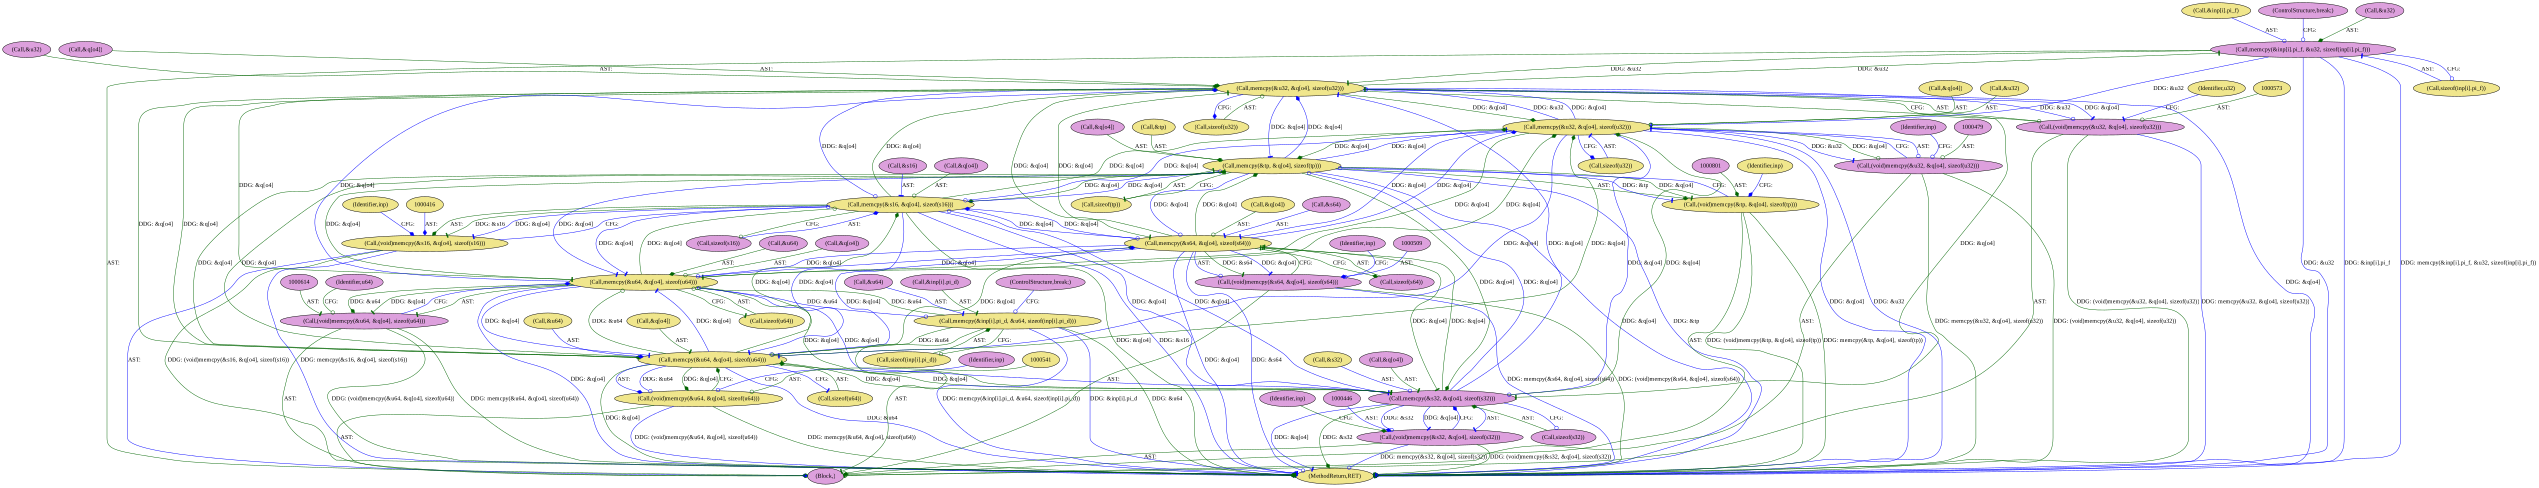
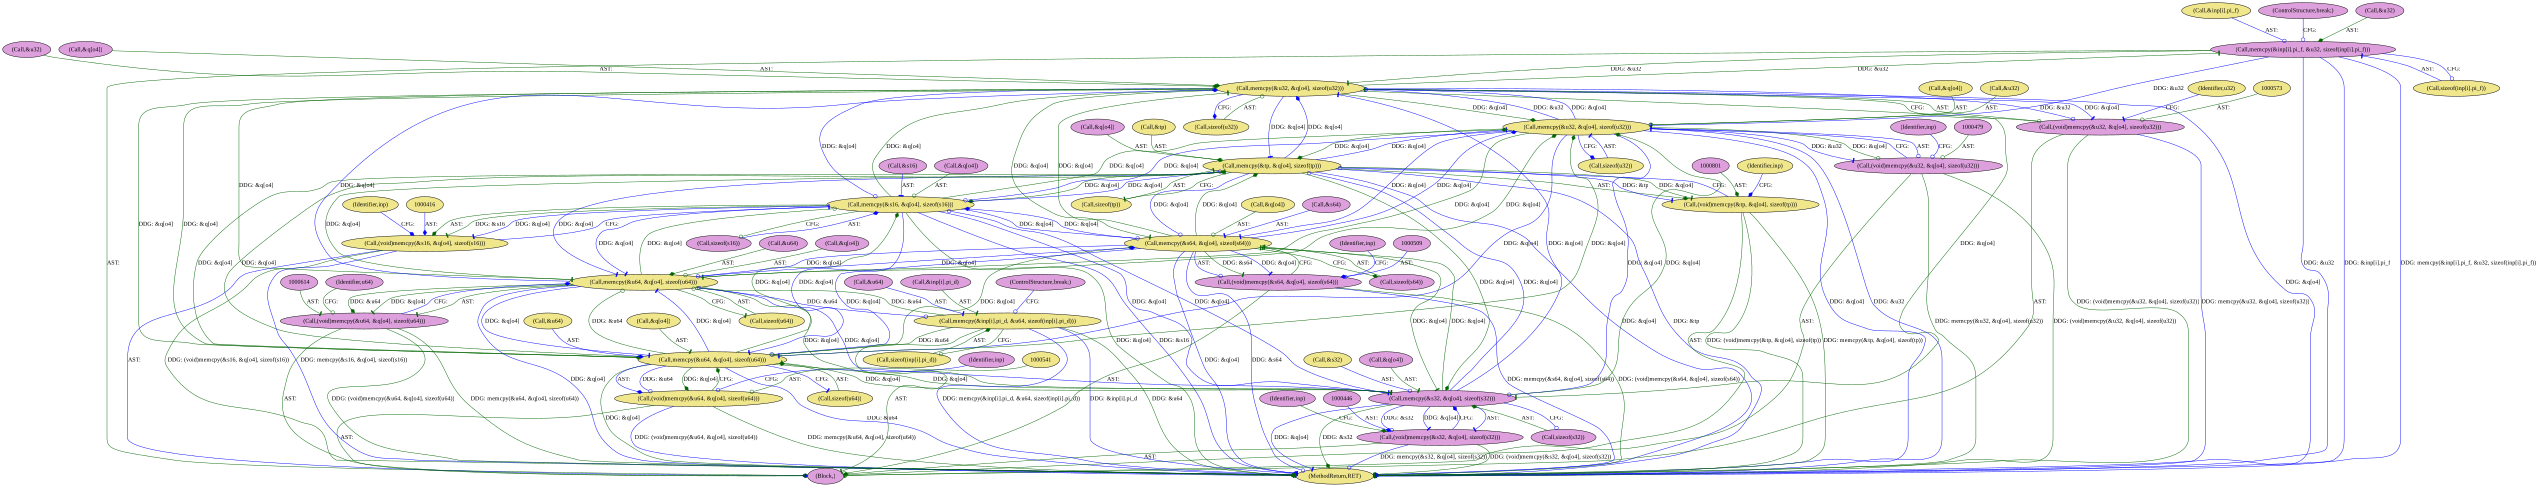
edge "(Call,(void)memcpy(&s16, &q[o4], sizeof(s16)))" -> "(Call,memcpy(&s16, &q[o4], sizeof(s16)))": arrowhead odot -> tee
